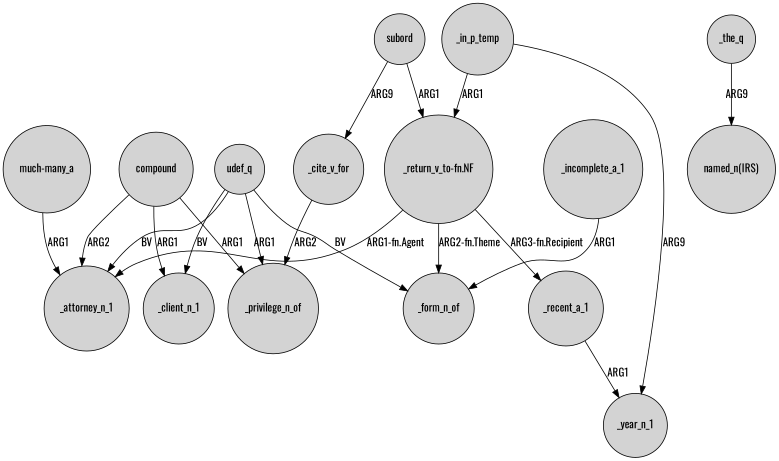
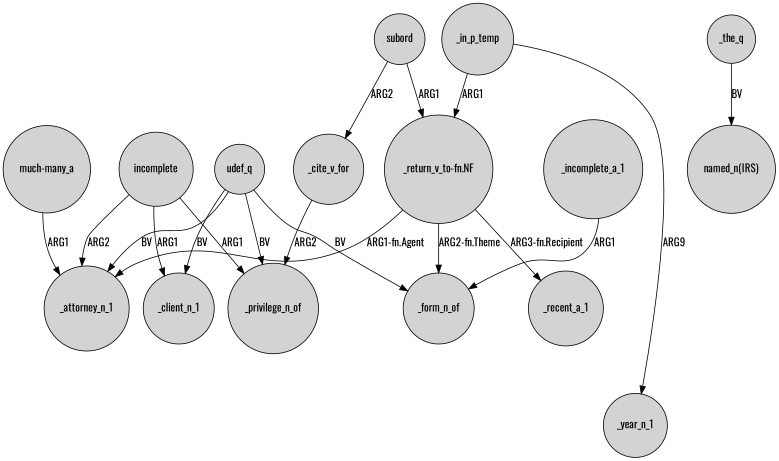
edge "subord" -> "_cite_v_for": label "ARG9" -> "ARG2"
edge "_the_q" -> "named_n(IRS)": label "ARG9" -> "BV"
node "compound": label "compound" -> "incomplete"
edge "udef_q" -> "_privilege_n_of": label "ARG1" -> "BV"
edge "_recent_a_1" -> "_year_n_1": removed, label "ARG1"
